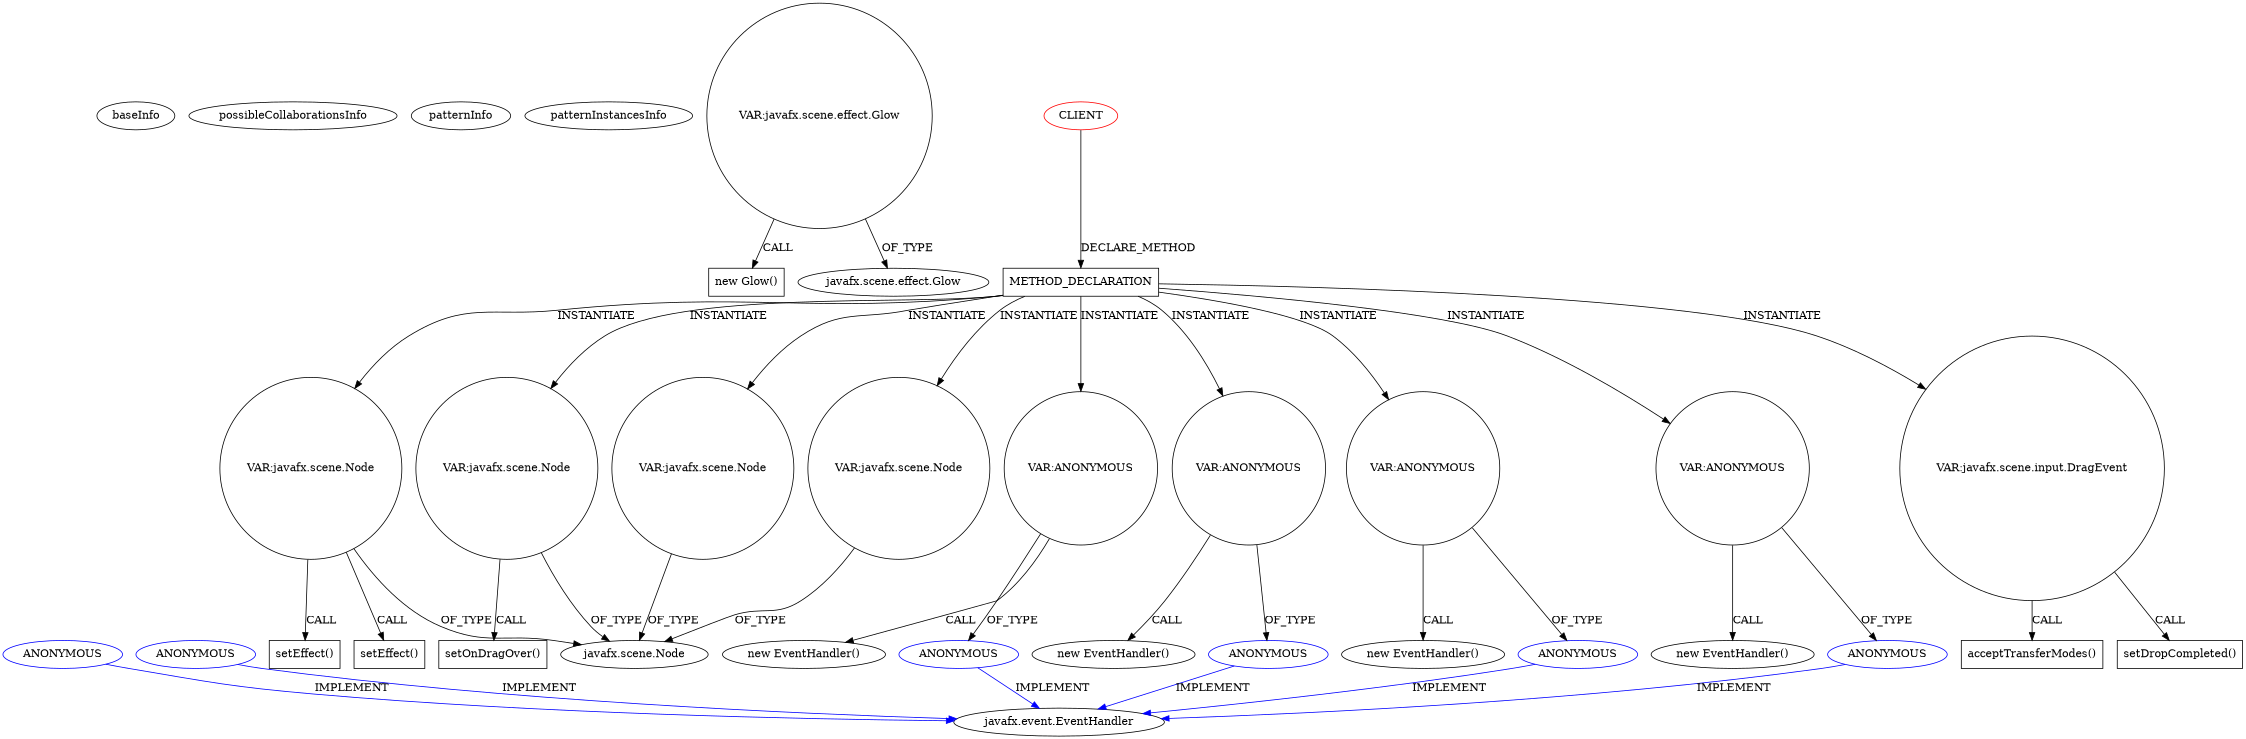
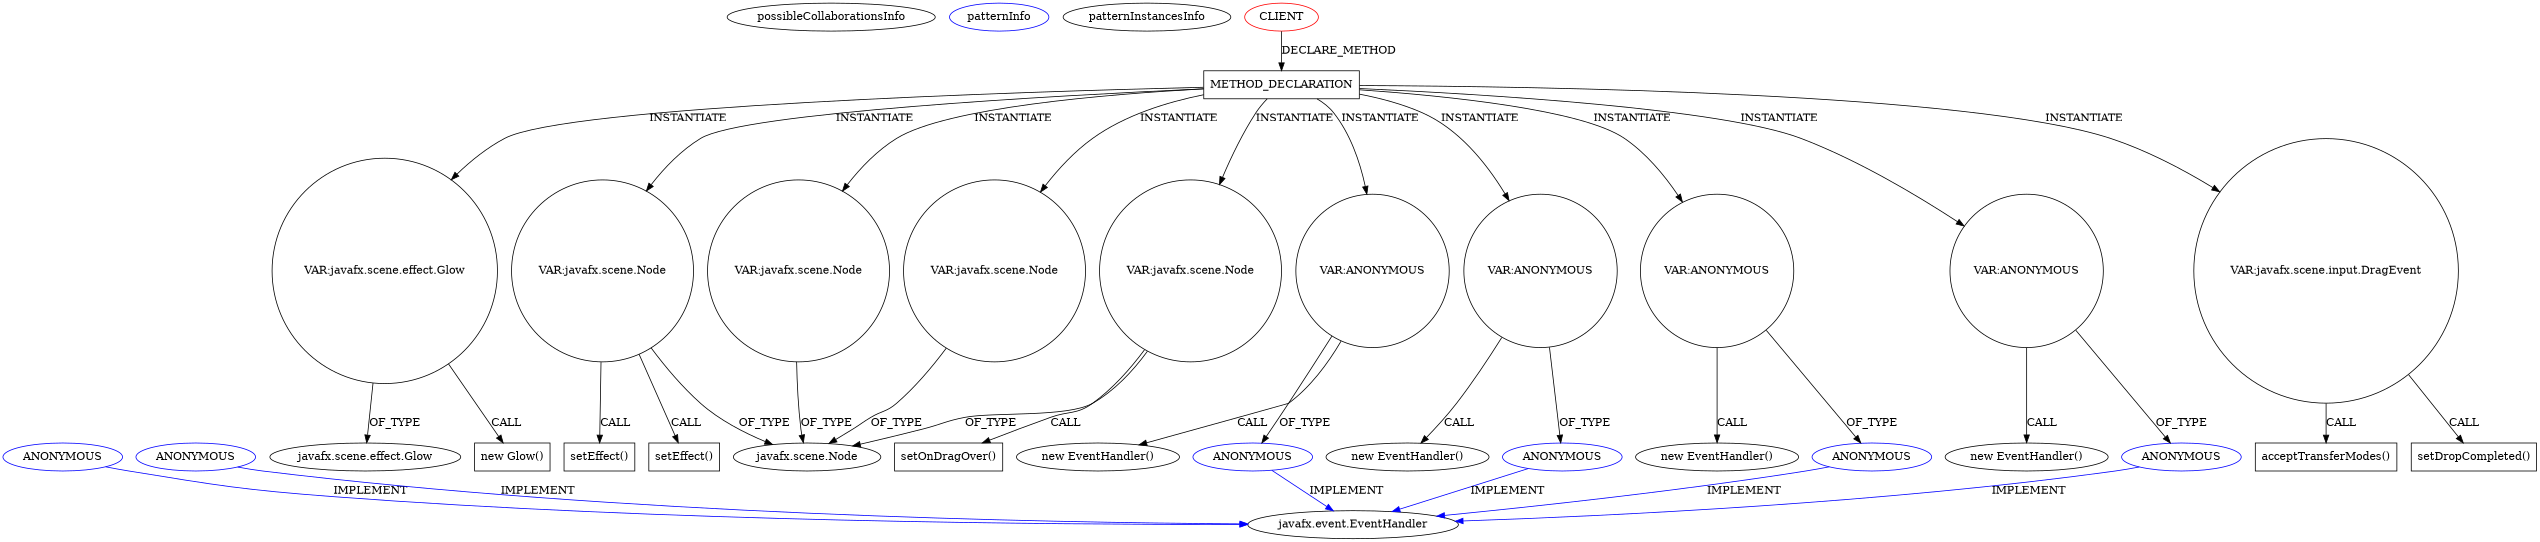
edge "METHOD_DECLARATION" -> "VAR:javafx.scene.effect.Glow": added, label "INSTANTIATE"
node "baseInfo": removed
node "patternInfo": color black -> blue
